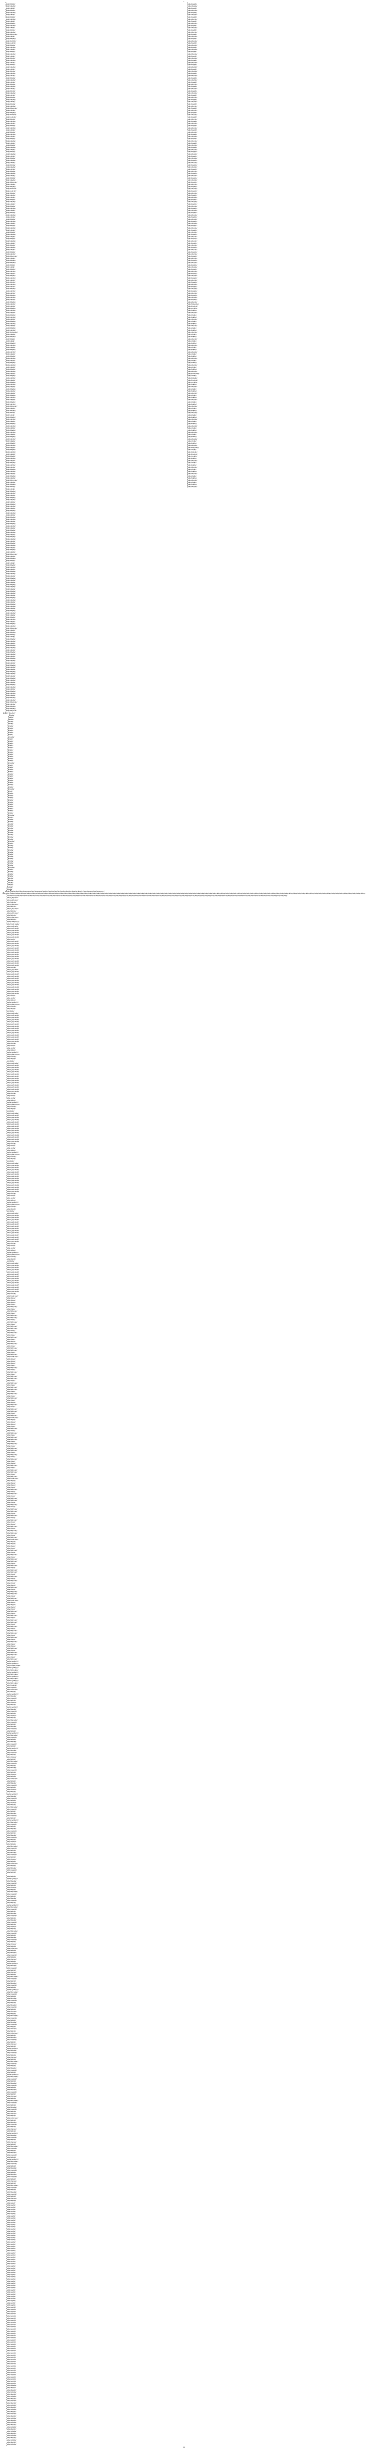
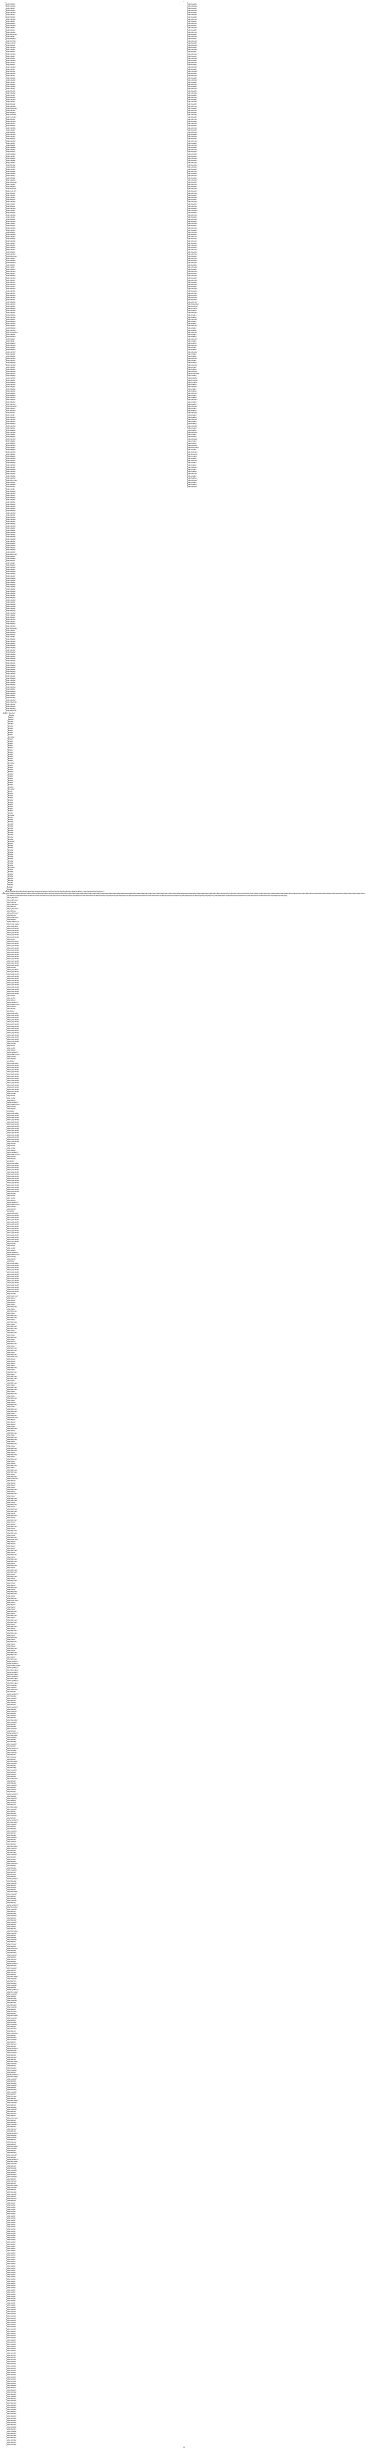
edge "l453" -> "l454": added, label "[(assign binary_801 (bvor state_81 (bvnot input_216)))]"
